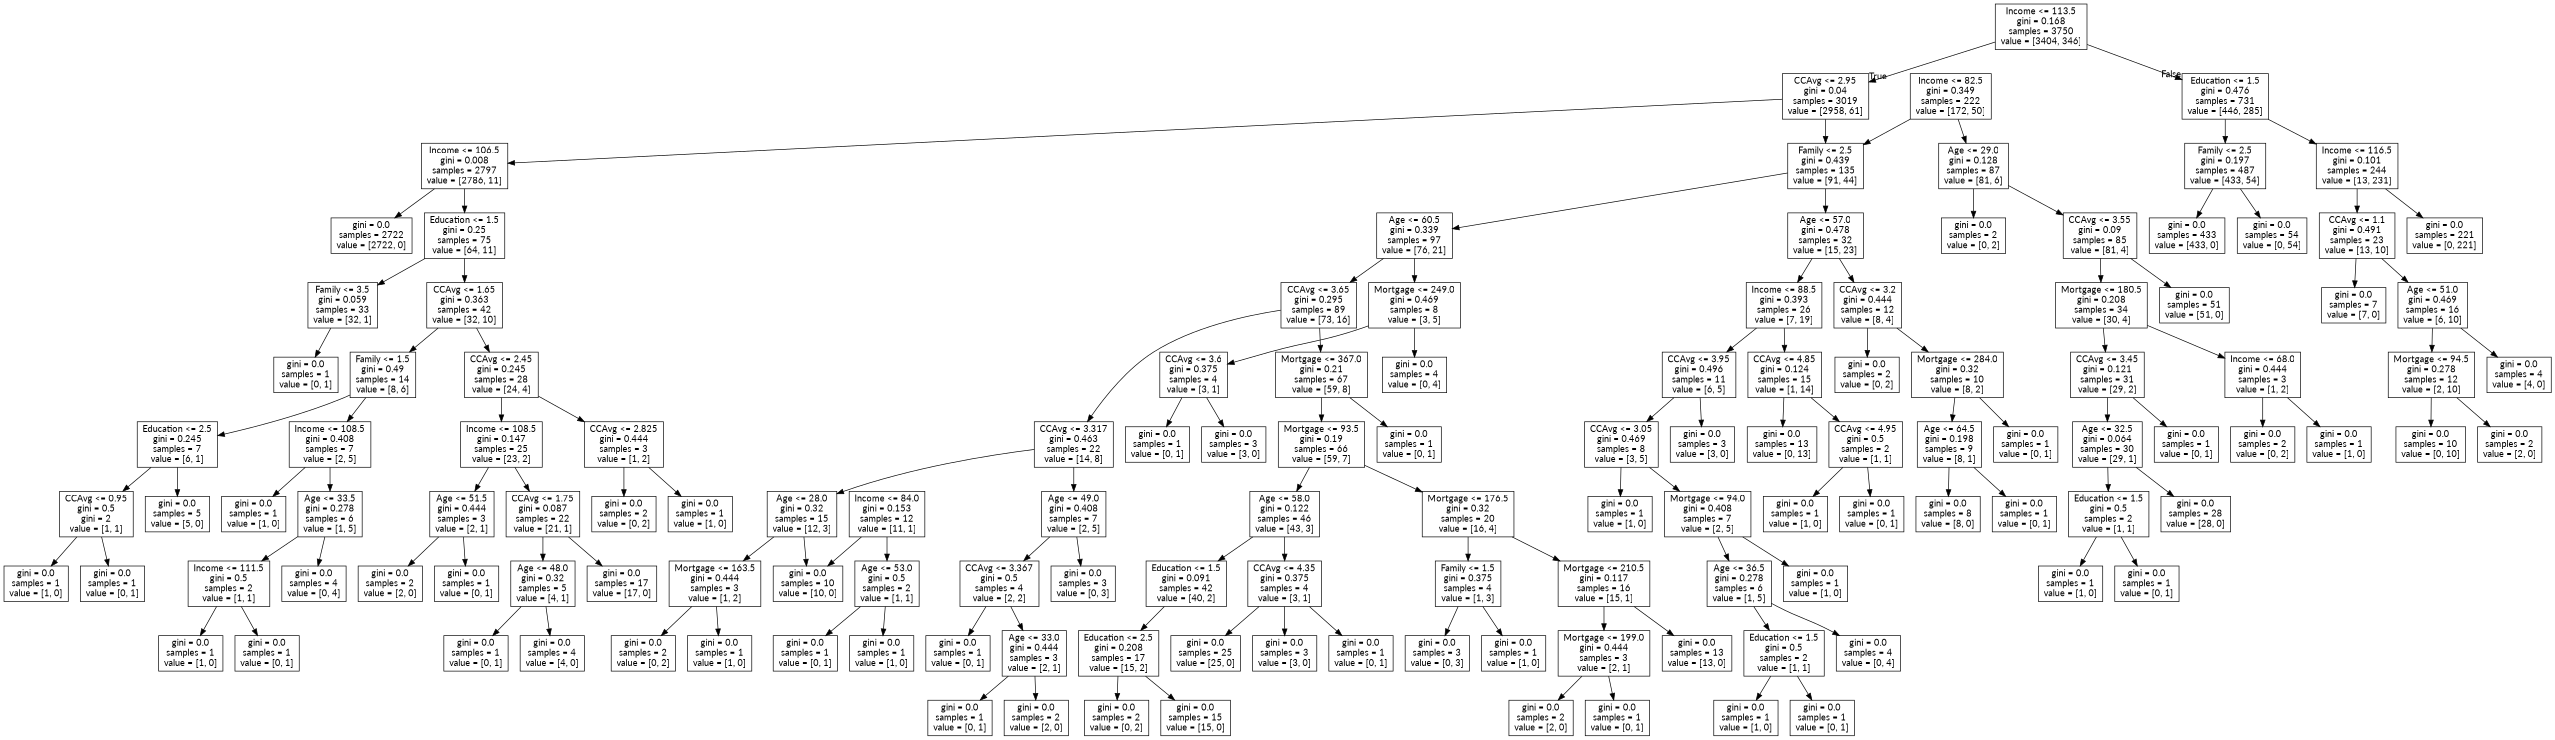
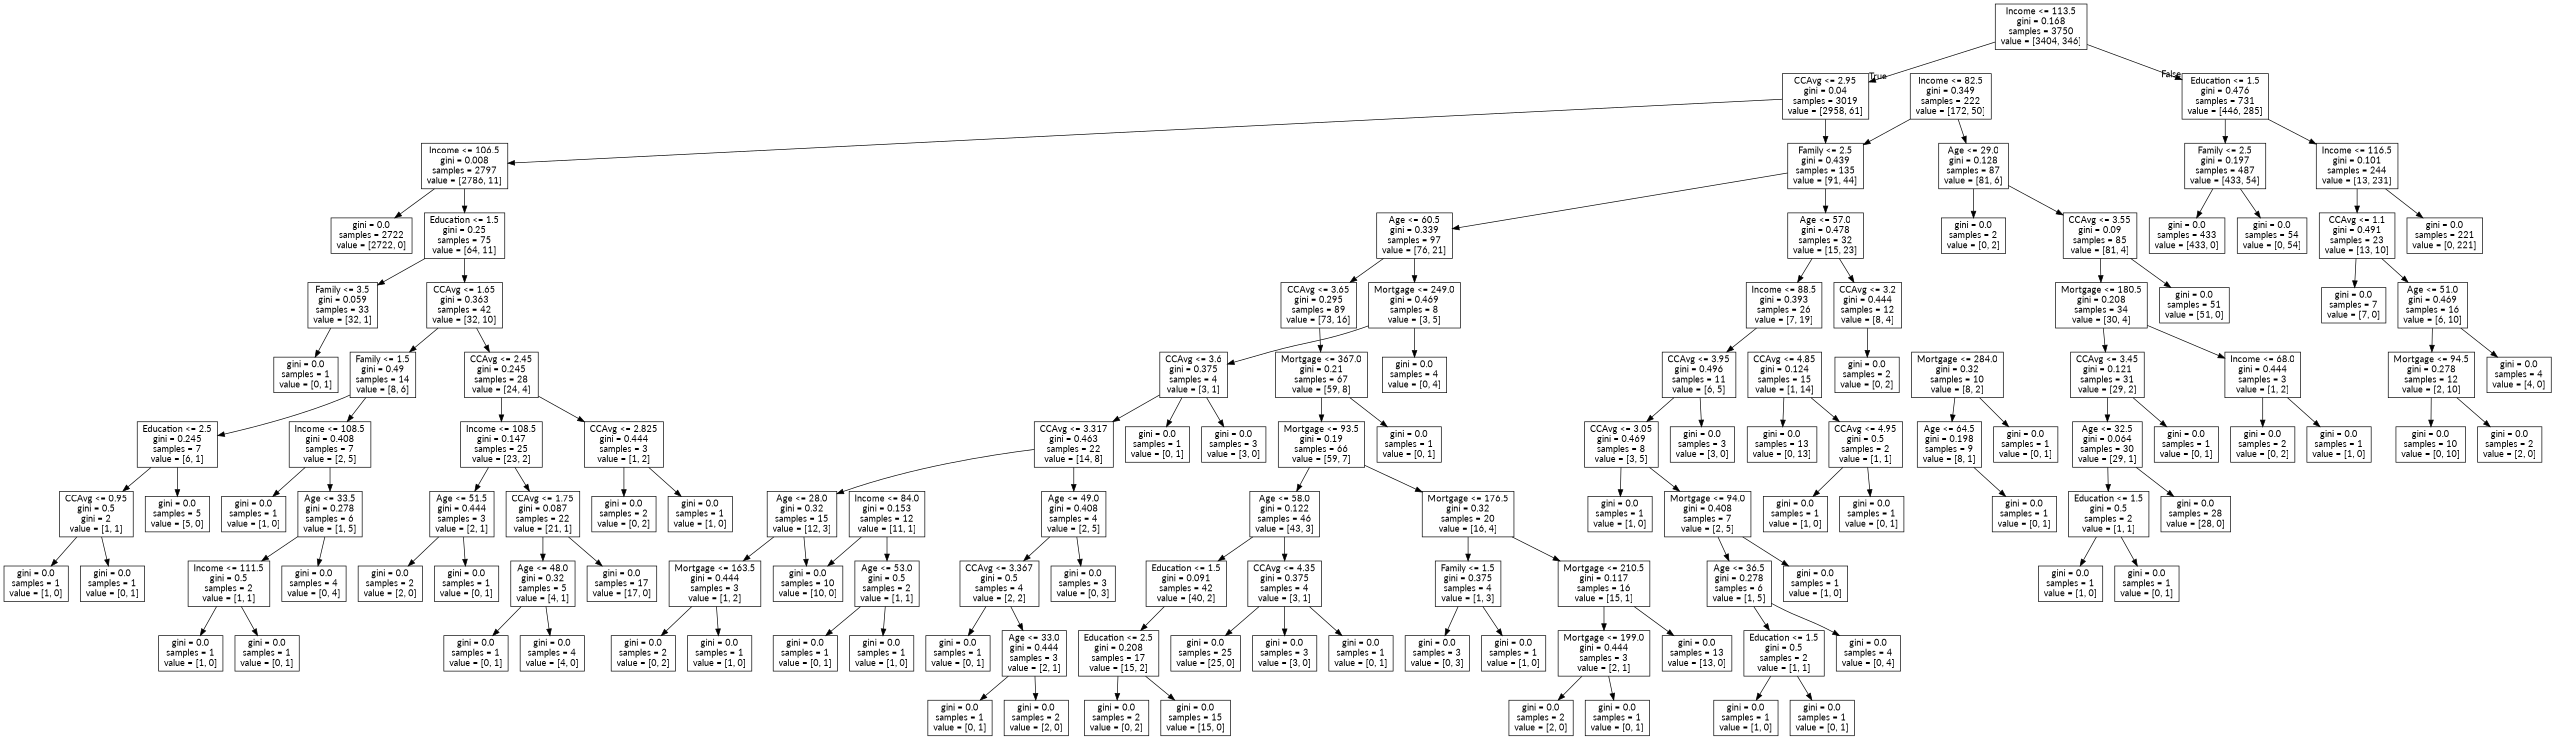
edge "Income <= 88.5 gini = 0.393 samples = 26 value = [7, 19]" -> "CCAvg <= 4.85 gini = 0.124 samples = 15 value = [1, 14]": removed
edge "CCAvg <= 3.2 gini = 0.444 samples = 12 value = [8, 4]" -> "Mortgage <= 284.0 gini = 0.32 samples = 10 value = [8, 2]": removed
edge "CCAvg <= 3.65 gini = 0.295 samples = 89 value = [73, 16]" -> "CCAvg <= 3.317 gini = 0.463 samples = 22 value = [14, 8]": now "CCAvg <= 3.6 gini = 0.375 samples = 4 value = [3, 1]" -> "CCAvg <= 3.317 gini = 0.463 samples = 22 value = [14, 8]"
node "Age <= 49.0 gini = 0.408 samples = 7 value = [2, 5]": label "Age <= 49.0 gini = 0.408 samples = 7 value = [2, 5]" -> "Age <= 49.0 gini = 0.408 samples = 4 value = [2, 5]"
node "gini = 0.0 samples = 8 value = [8, 0]": removed
